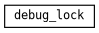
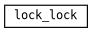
node "debug_lock": label "debug_lock" -> "lock_lock"
